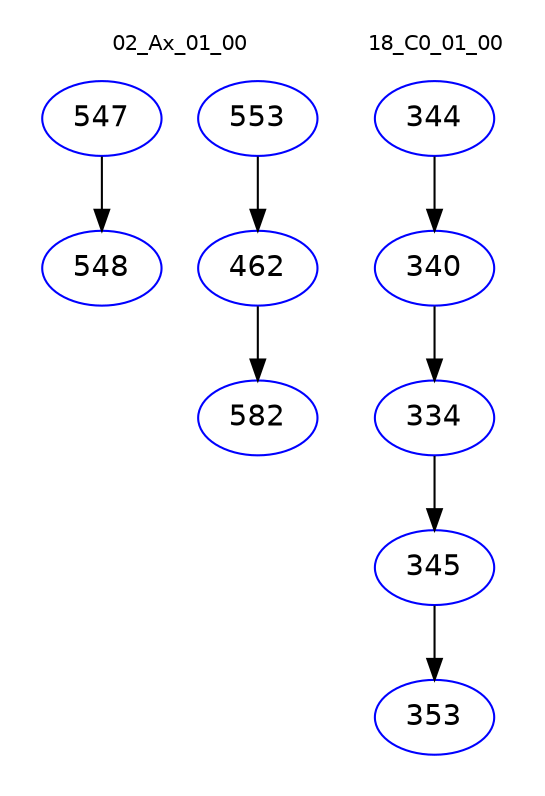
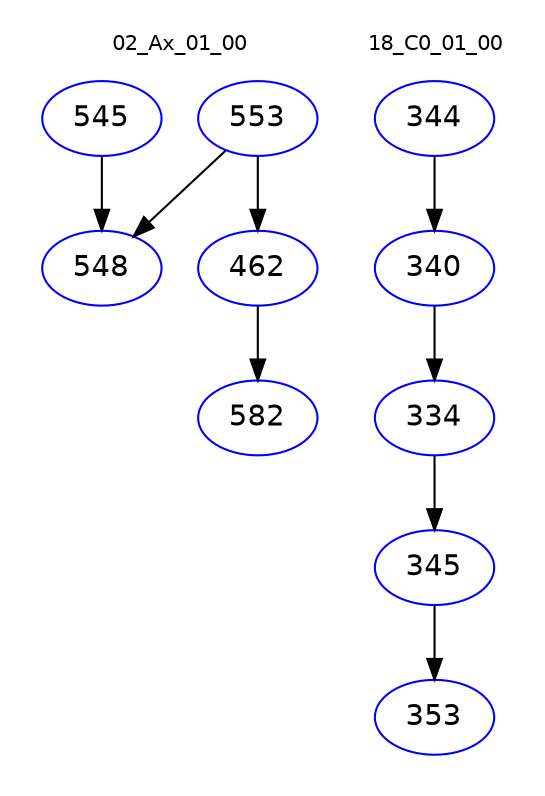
node "547": label "547" -> "545"
edge "553" -> "548": added
